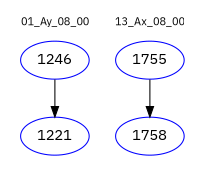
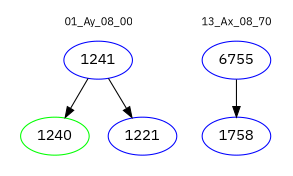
cluster "13_Ax_08_00": label "13_Ax_08_00" -> "13_Ax_08_70"
node "1246": label "1246" -> "1241"
node "1755": label "1755" -> "6755"
node "1240": added
